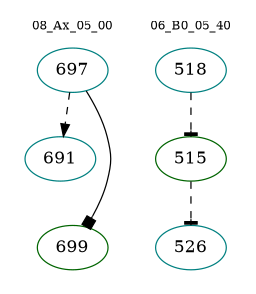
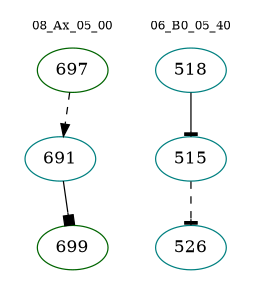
node "697": color teal -> darkgreen
edge "518" -> "515": style dashed -> solid
edge "697" -> "699": now "691" -> "699"
node "515": color darkgreen -> teal
